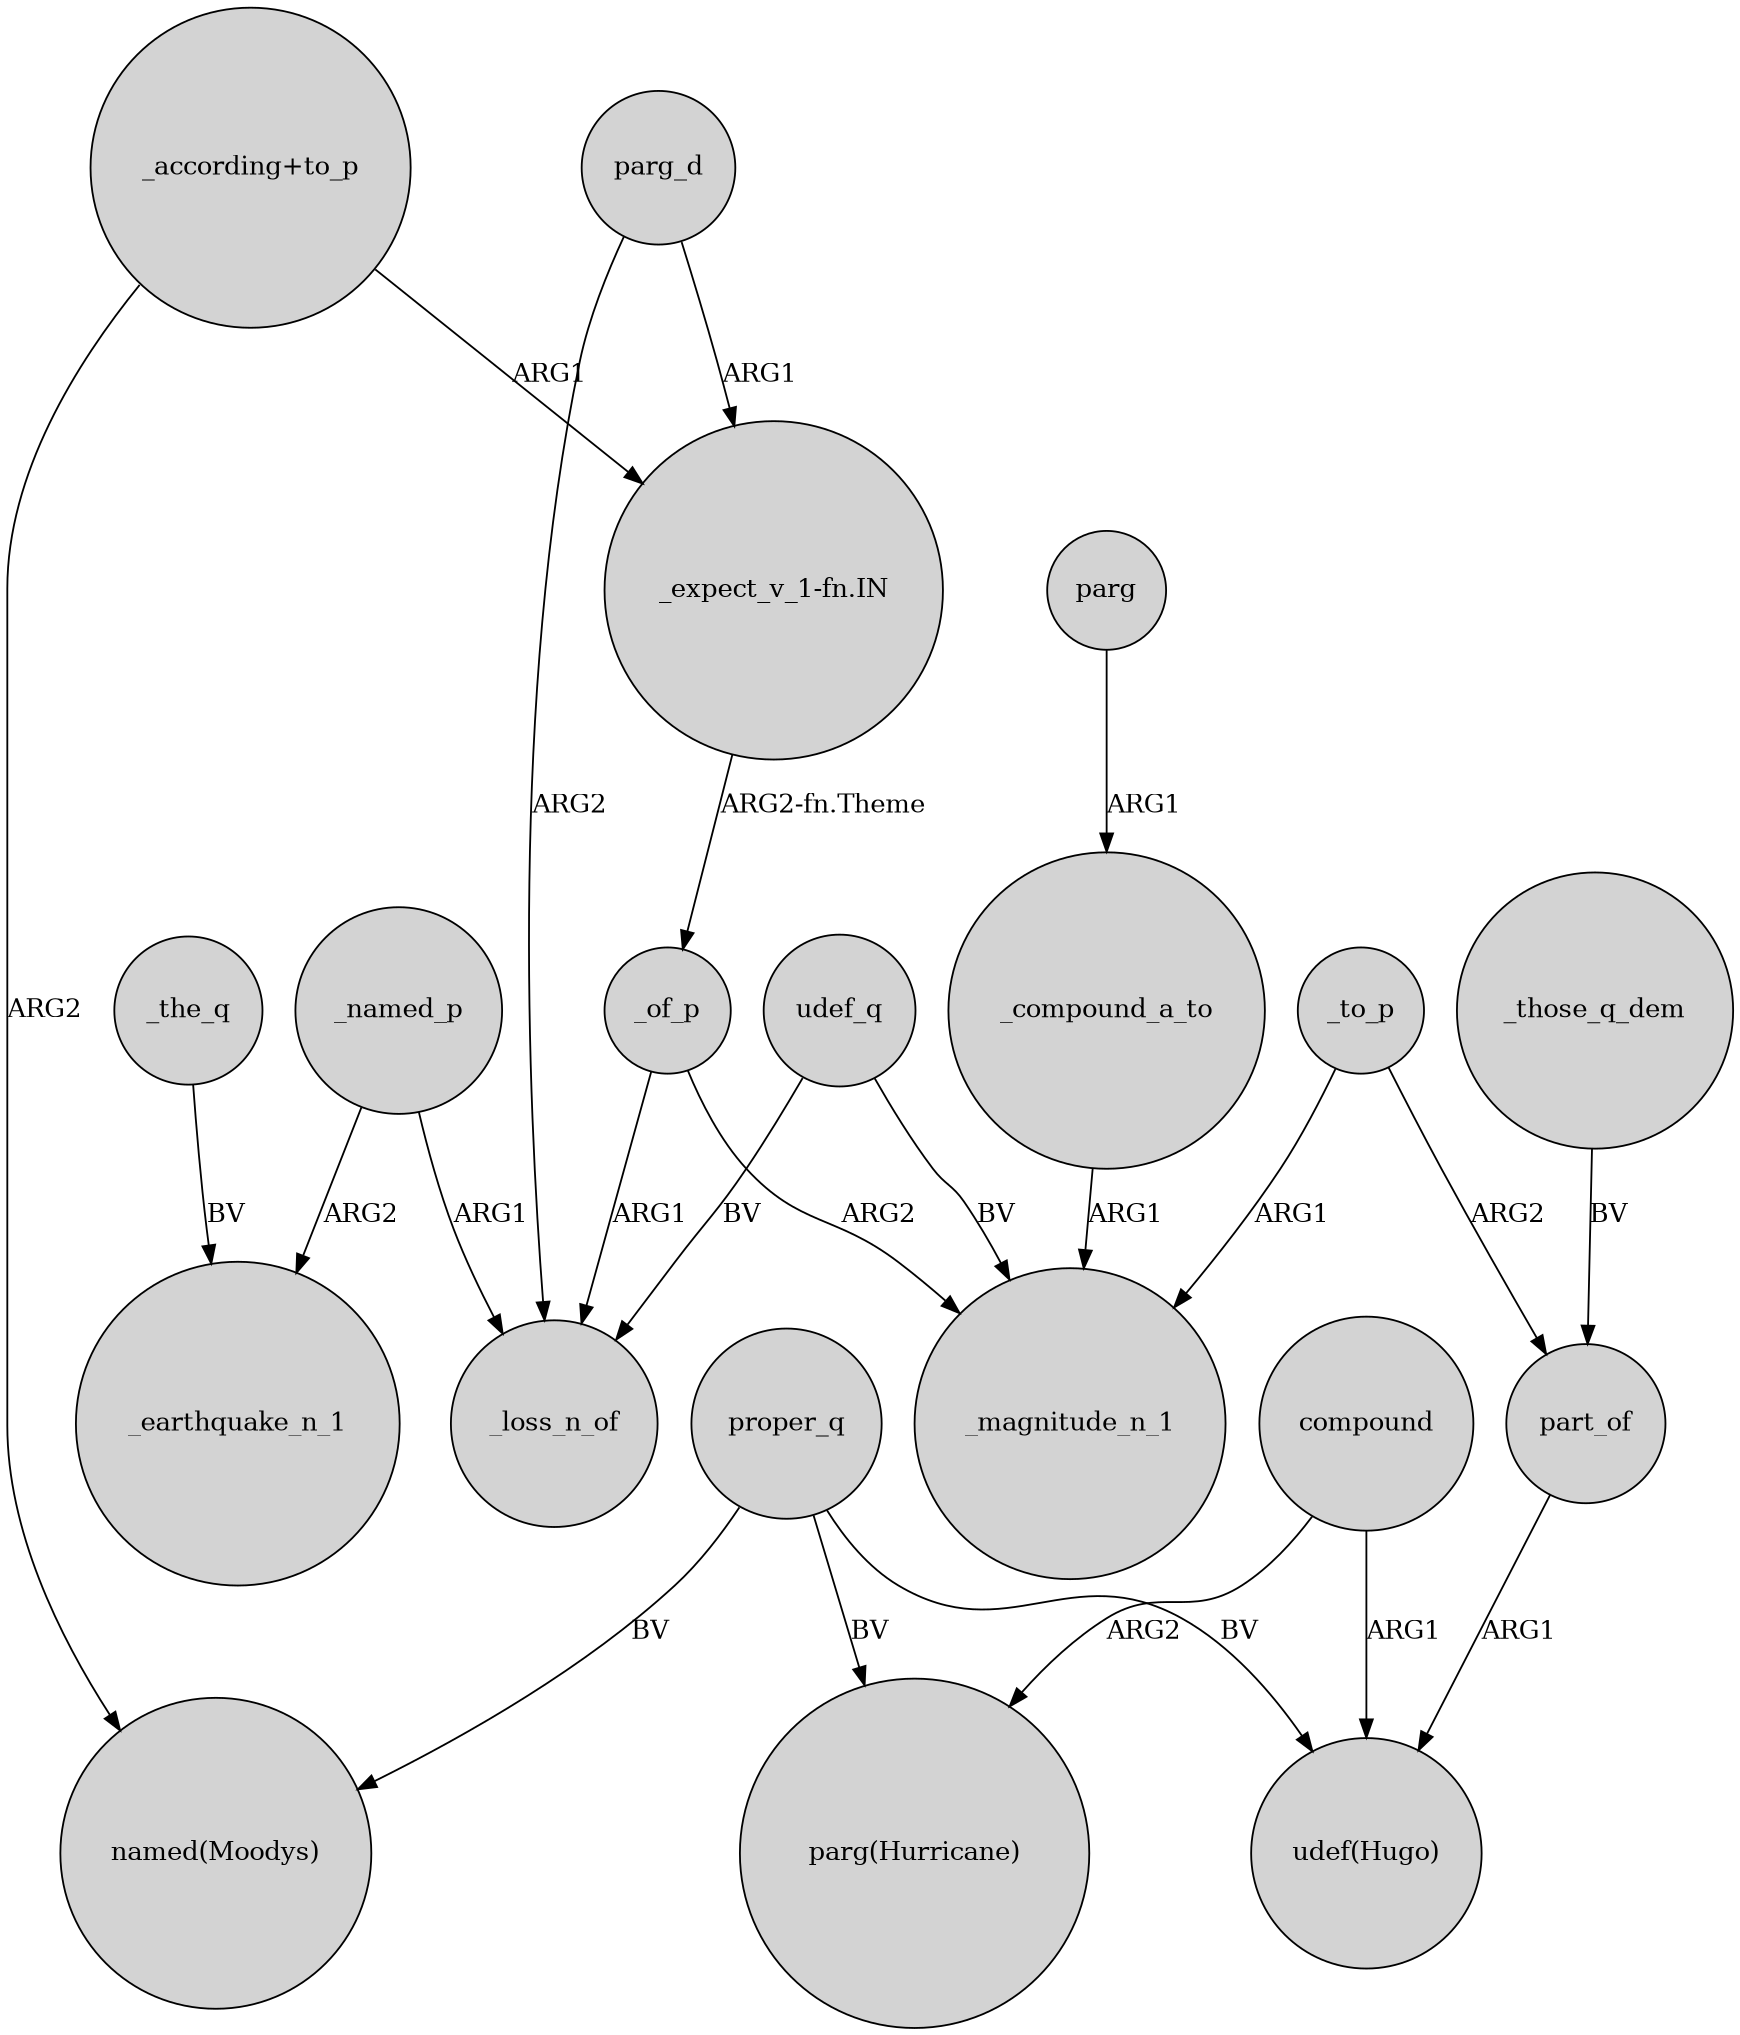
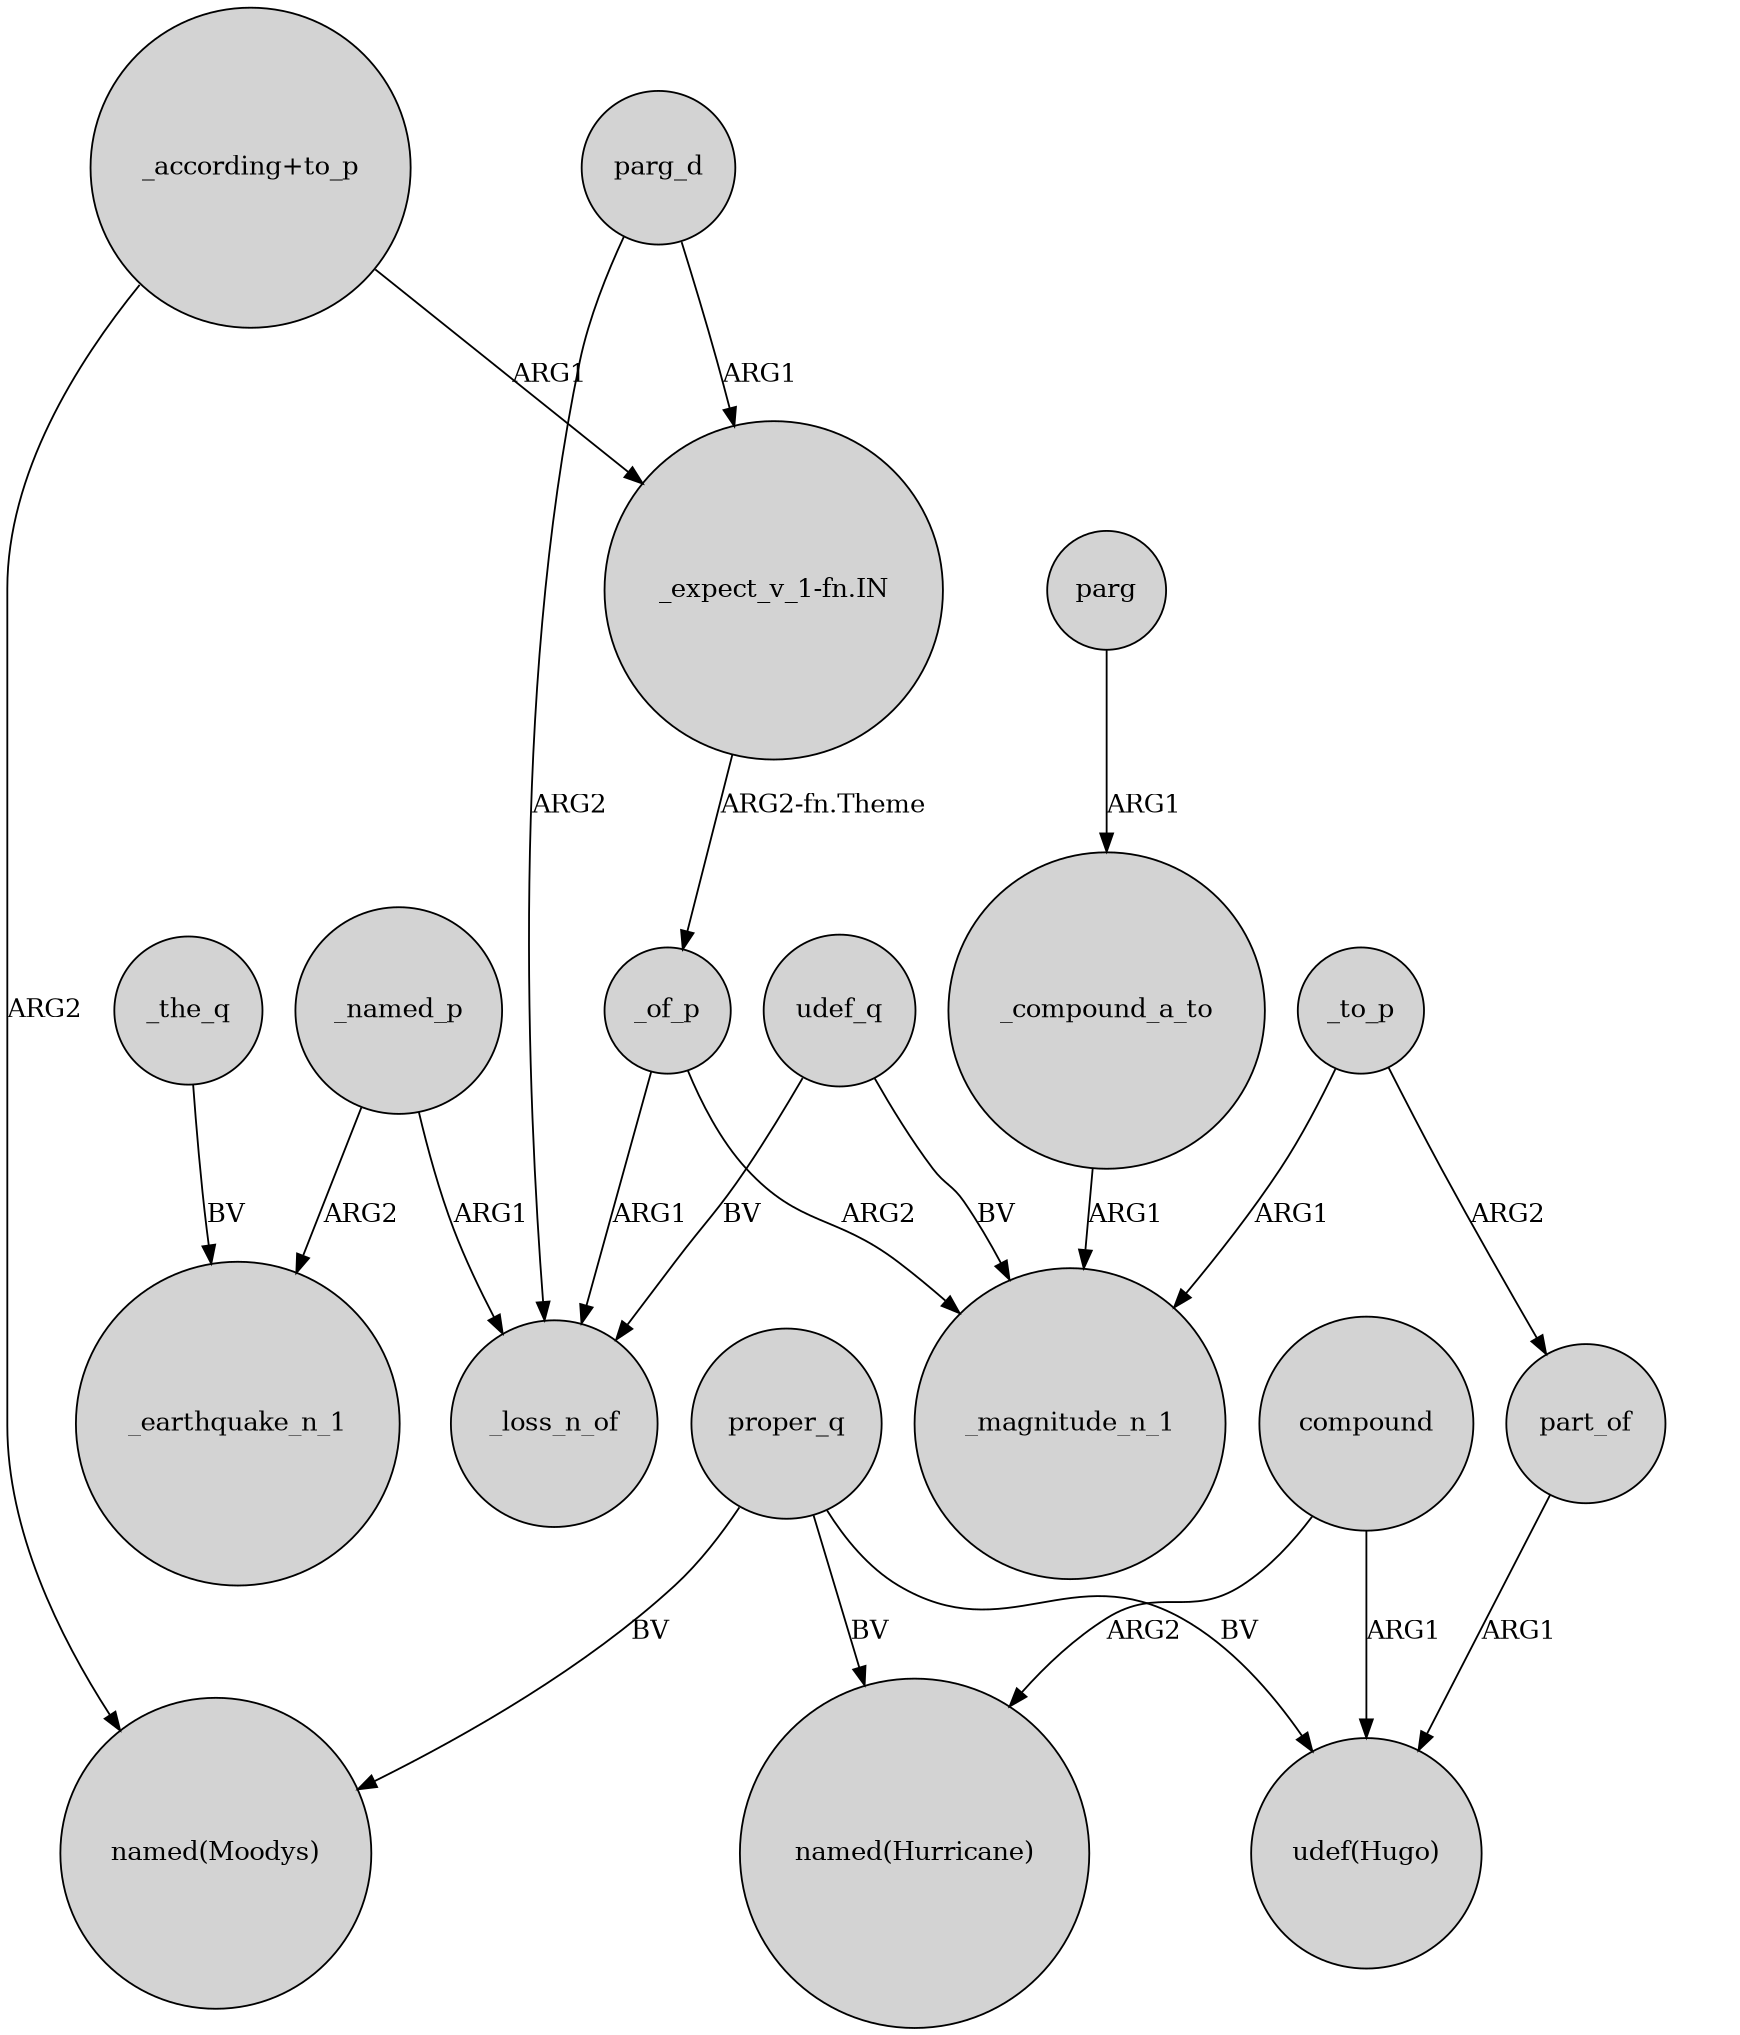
node "_those_q_dem": removed
node "parg(Hurricane)": label "parg(Hurricane)" -> "named(Hurricane)"
